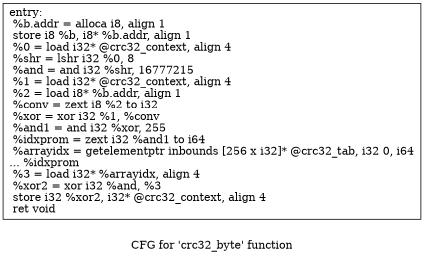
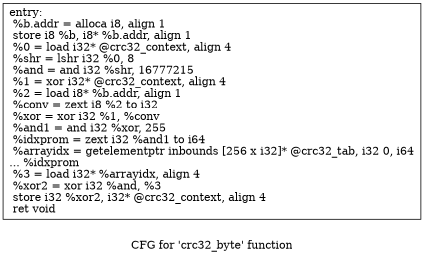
node "entry:": text "%1 = load i32* @crc32_context, align 4" -> "%1 = xor i32* @crc32_context, align 4"
